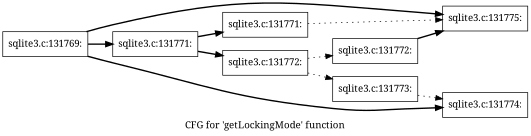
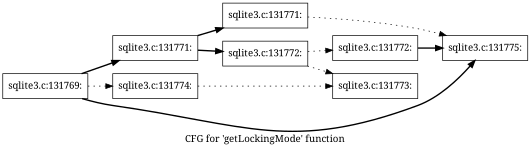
edge "sqlite3.c:131773:" -> "sqlite3.c:131774:": reversed
edge "sqlite3.c:131769:" -> "sqlite3.c:131774:": style bold -> dotted
